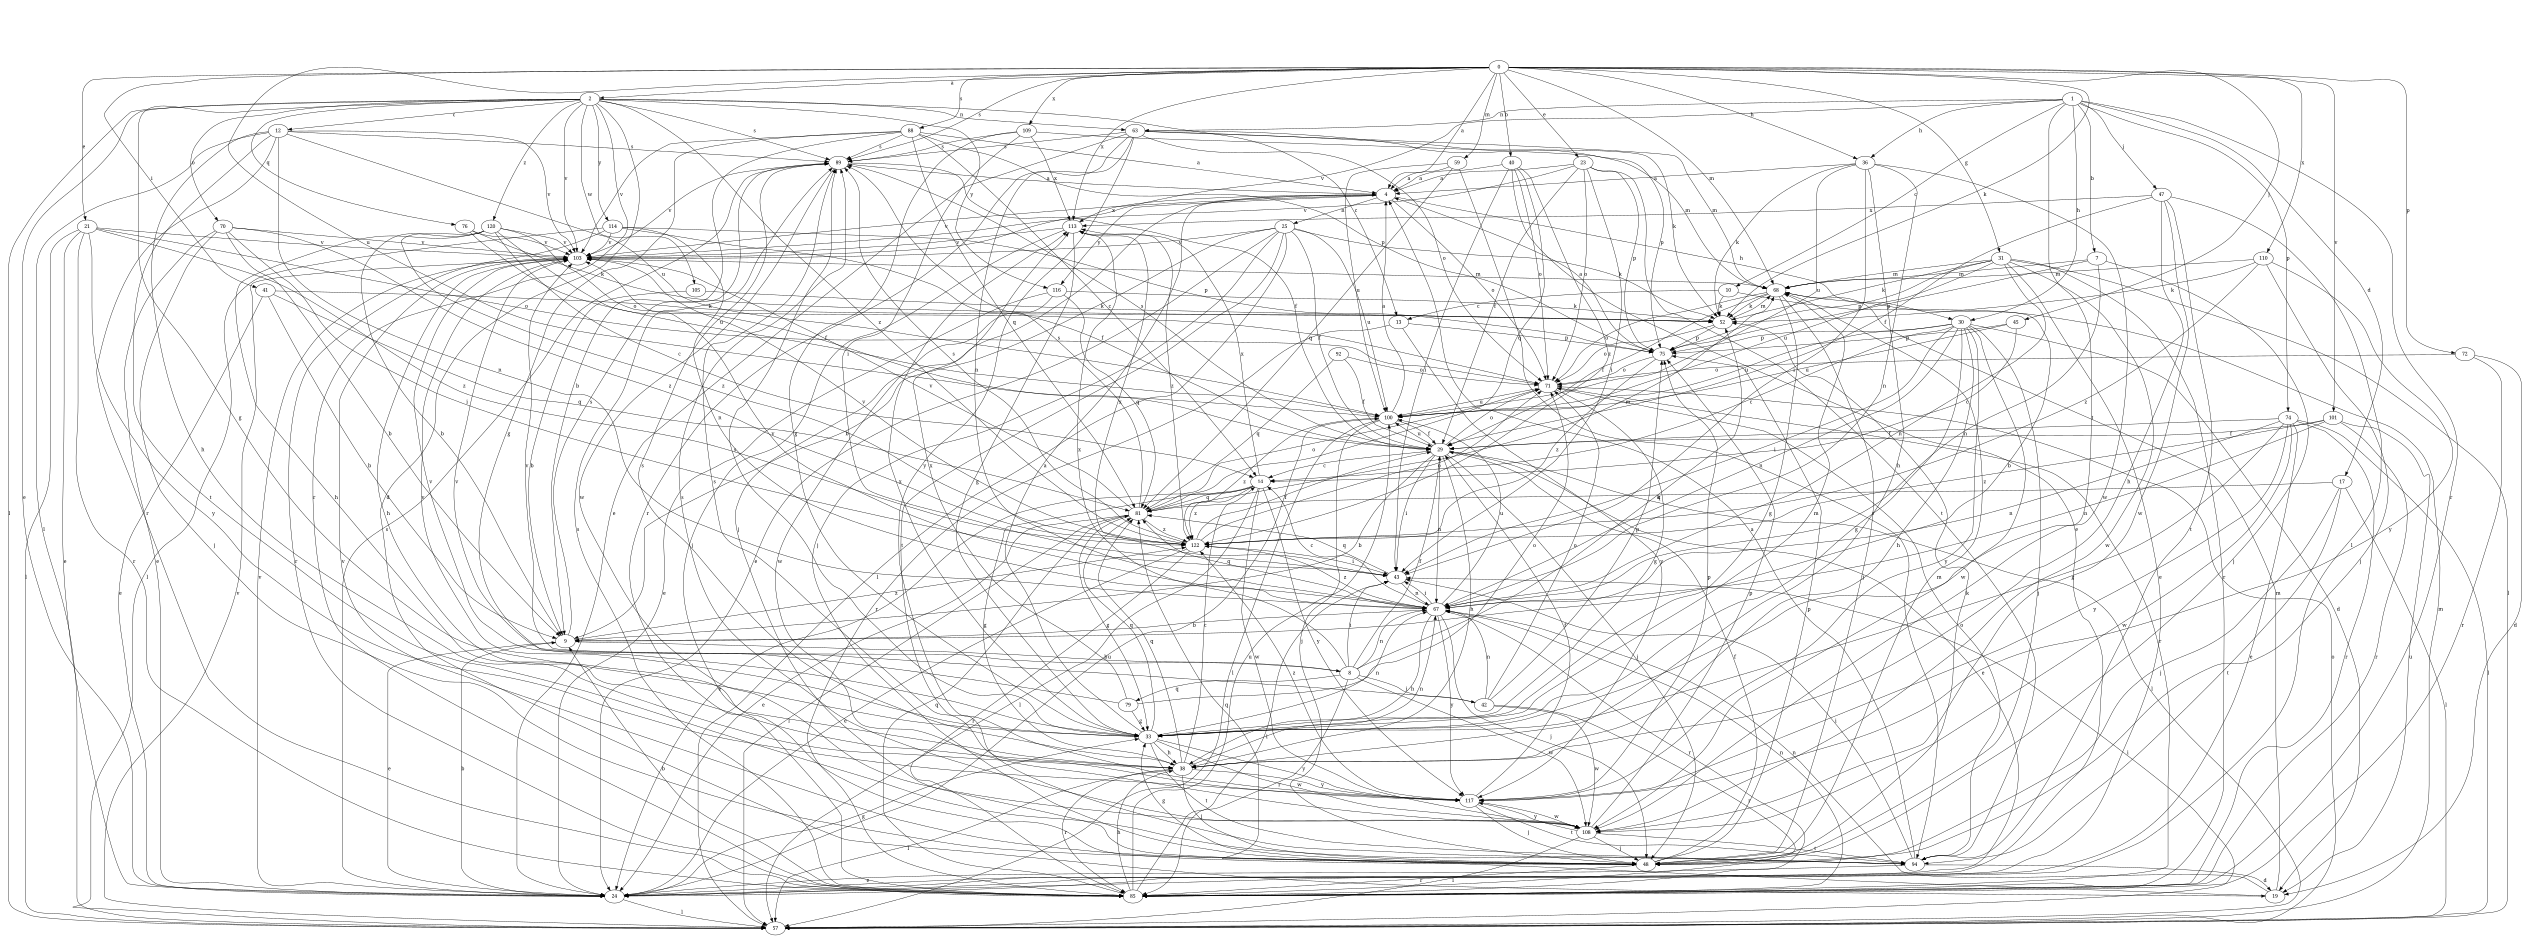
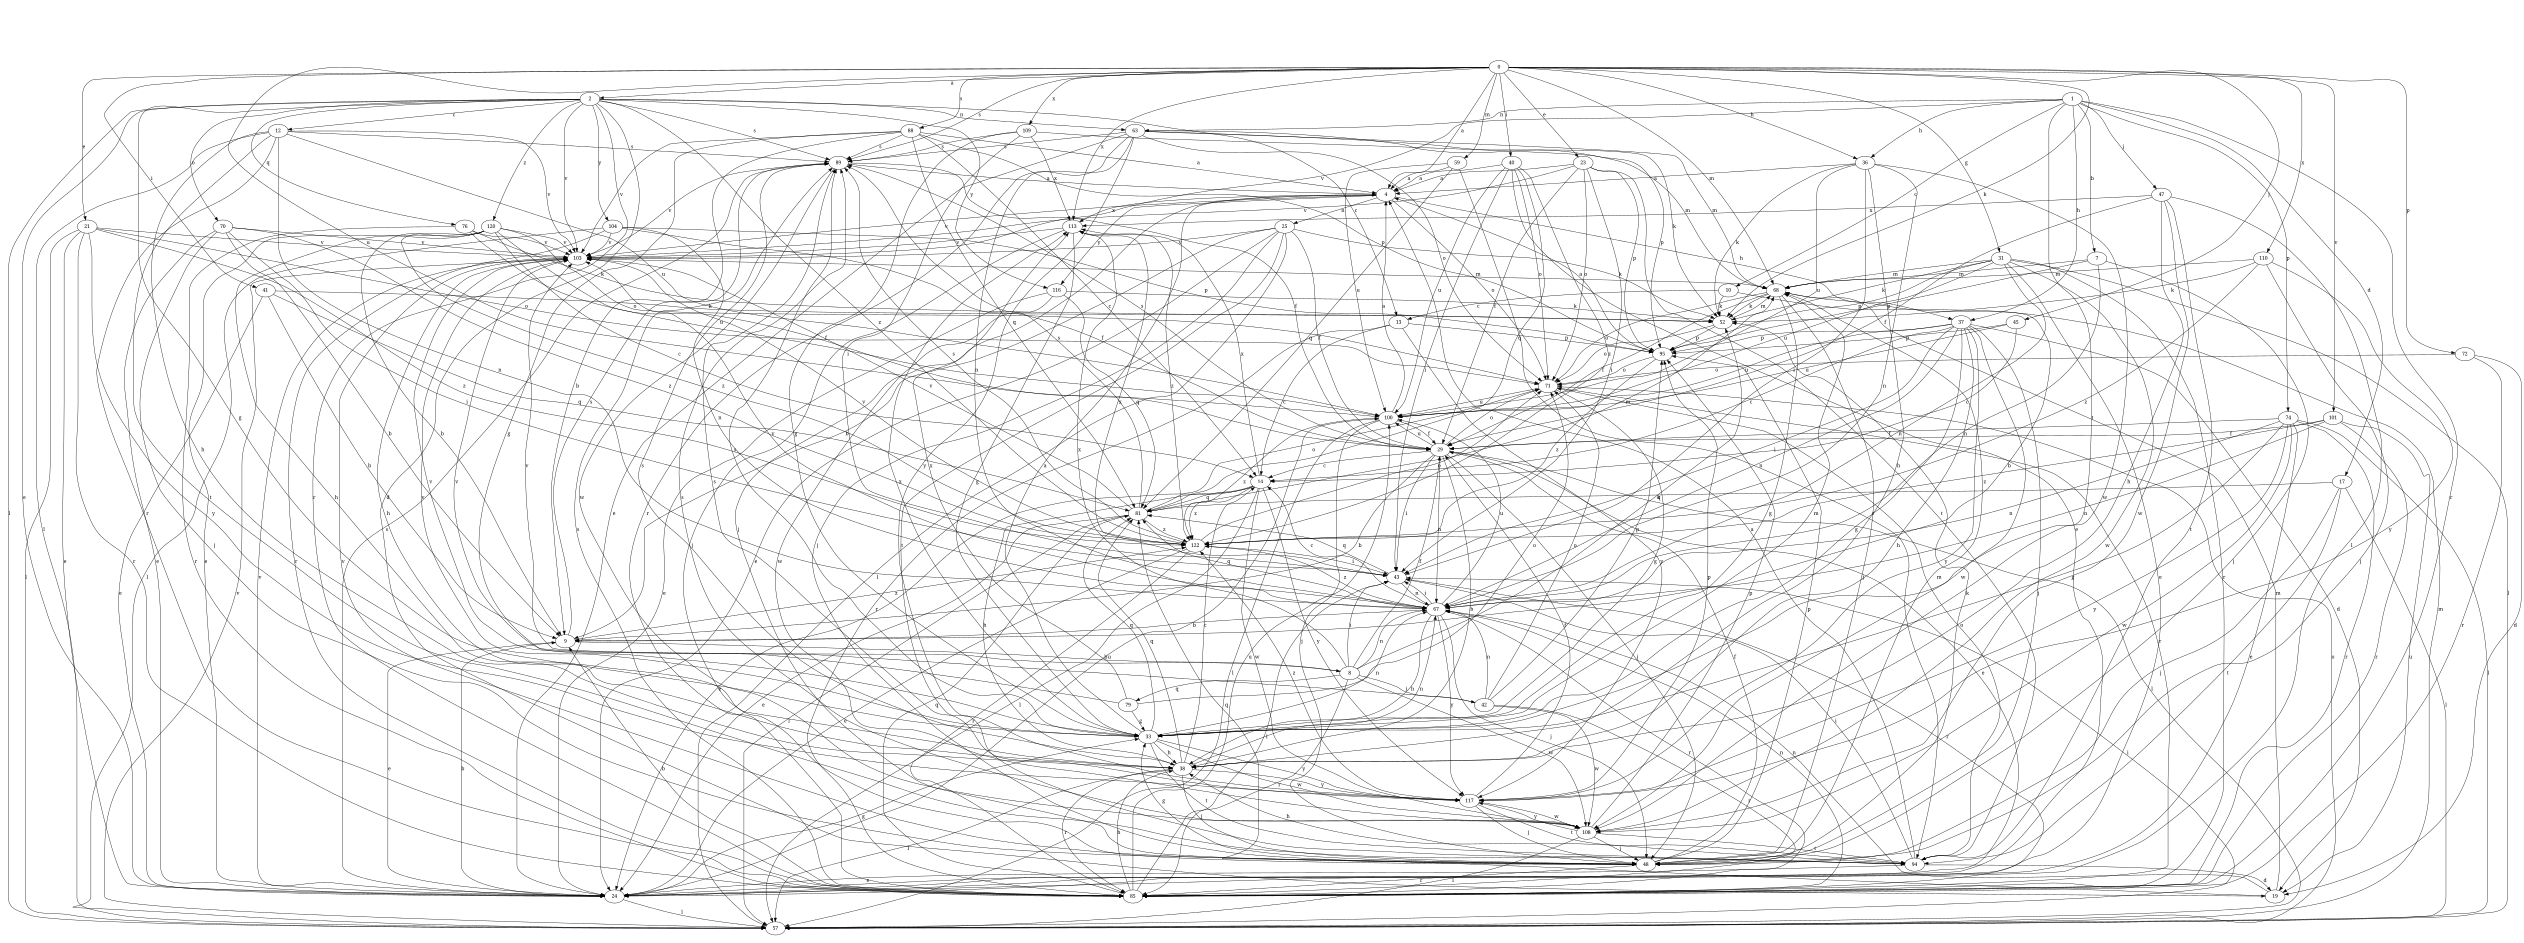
edge "0" -> "40": label "b" -> "i"
node "114": label "114" -> "104"
node "105": removed
edge "25" -> "100": now "40" -> "100"
node "30": label "30" -> "37"
node "92": removed
node "75": label "75" -> "95"
edge "13" -> "14": added, label "c"
edge "122" -> "29": removed, label "f"
edge "81" -> "33": removed, label "g"
edge "120" -> "24": added, label "e"
edge "14" -> "38": label "g" -> "h"
edge "76" -> "85": added, label "r"
edge "94" -> "38": added, label "h"
edge "43" -> "85": added, label "r"
